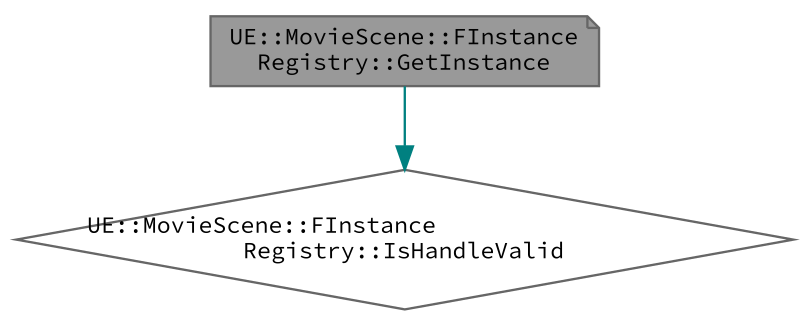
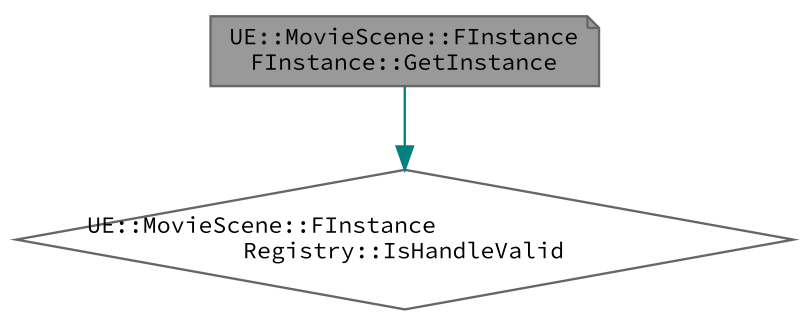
node "UE::MovieScene::FInstance Registry::GetInstance": label "UE::MovieScene::FInstance Registry::GetInstance" -> "UE::MovieScene::FInstance FInstance::GetInstance"
